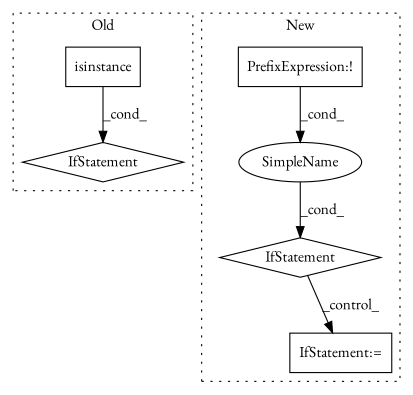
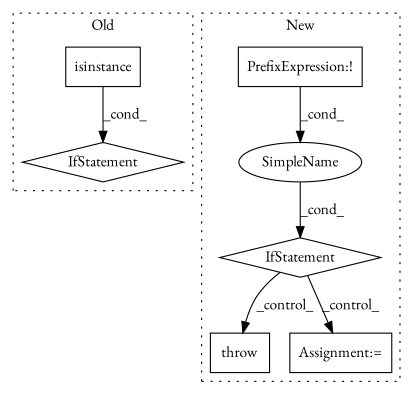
node "throw": added
node "IfStatement:=": label "IfStatement:=" -> "Assignment:="
